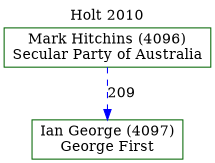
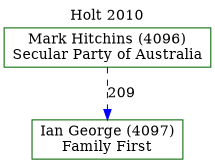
node "Ian George (4097) George First": label "Ian George (4097) George First" -> "Ian George (4097) Family First"
